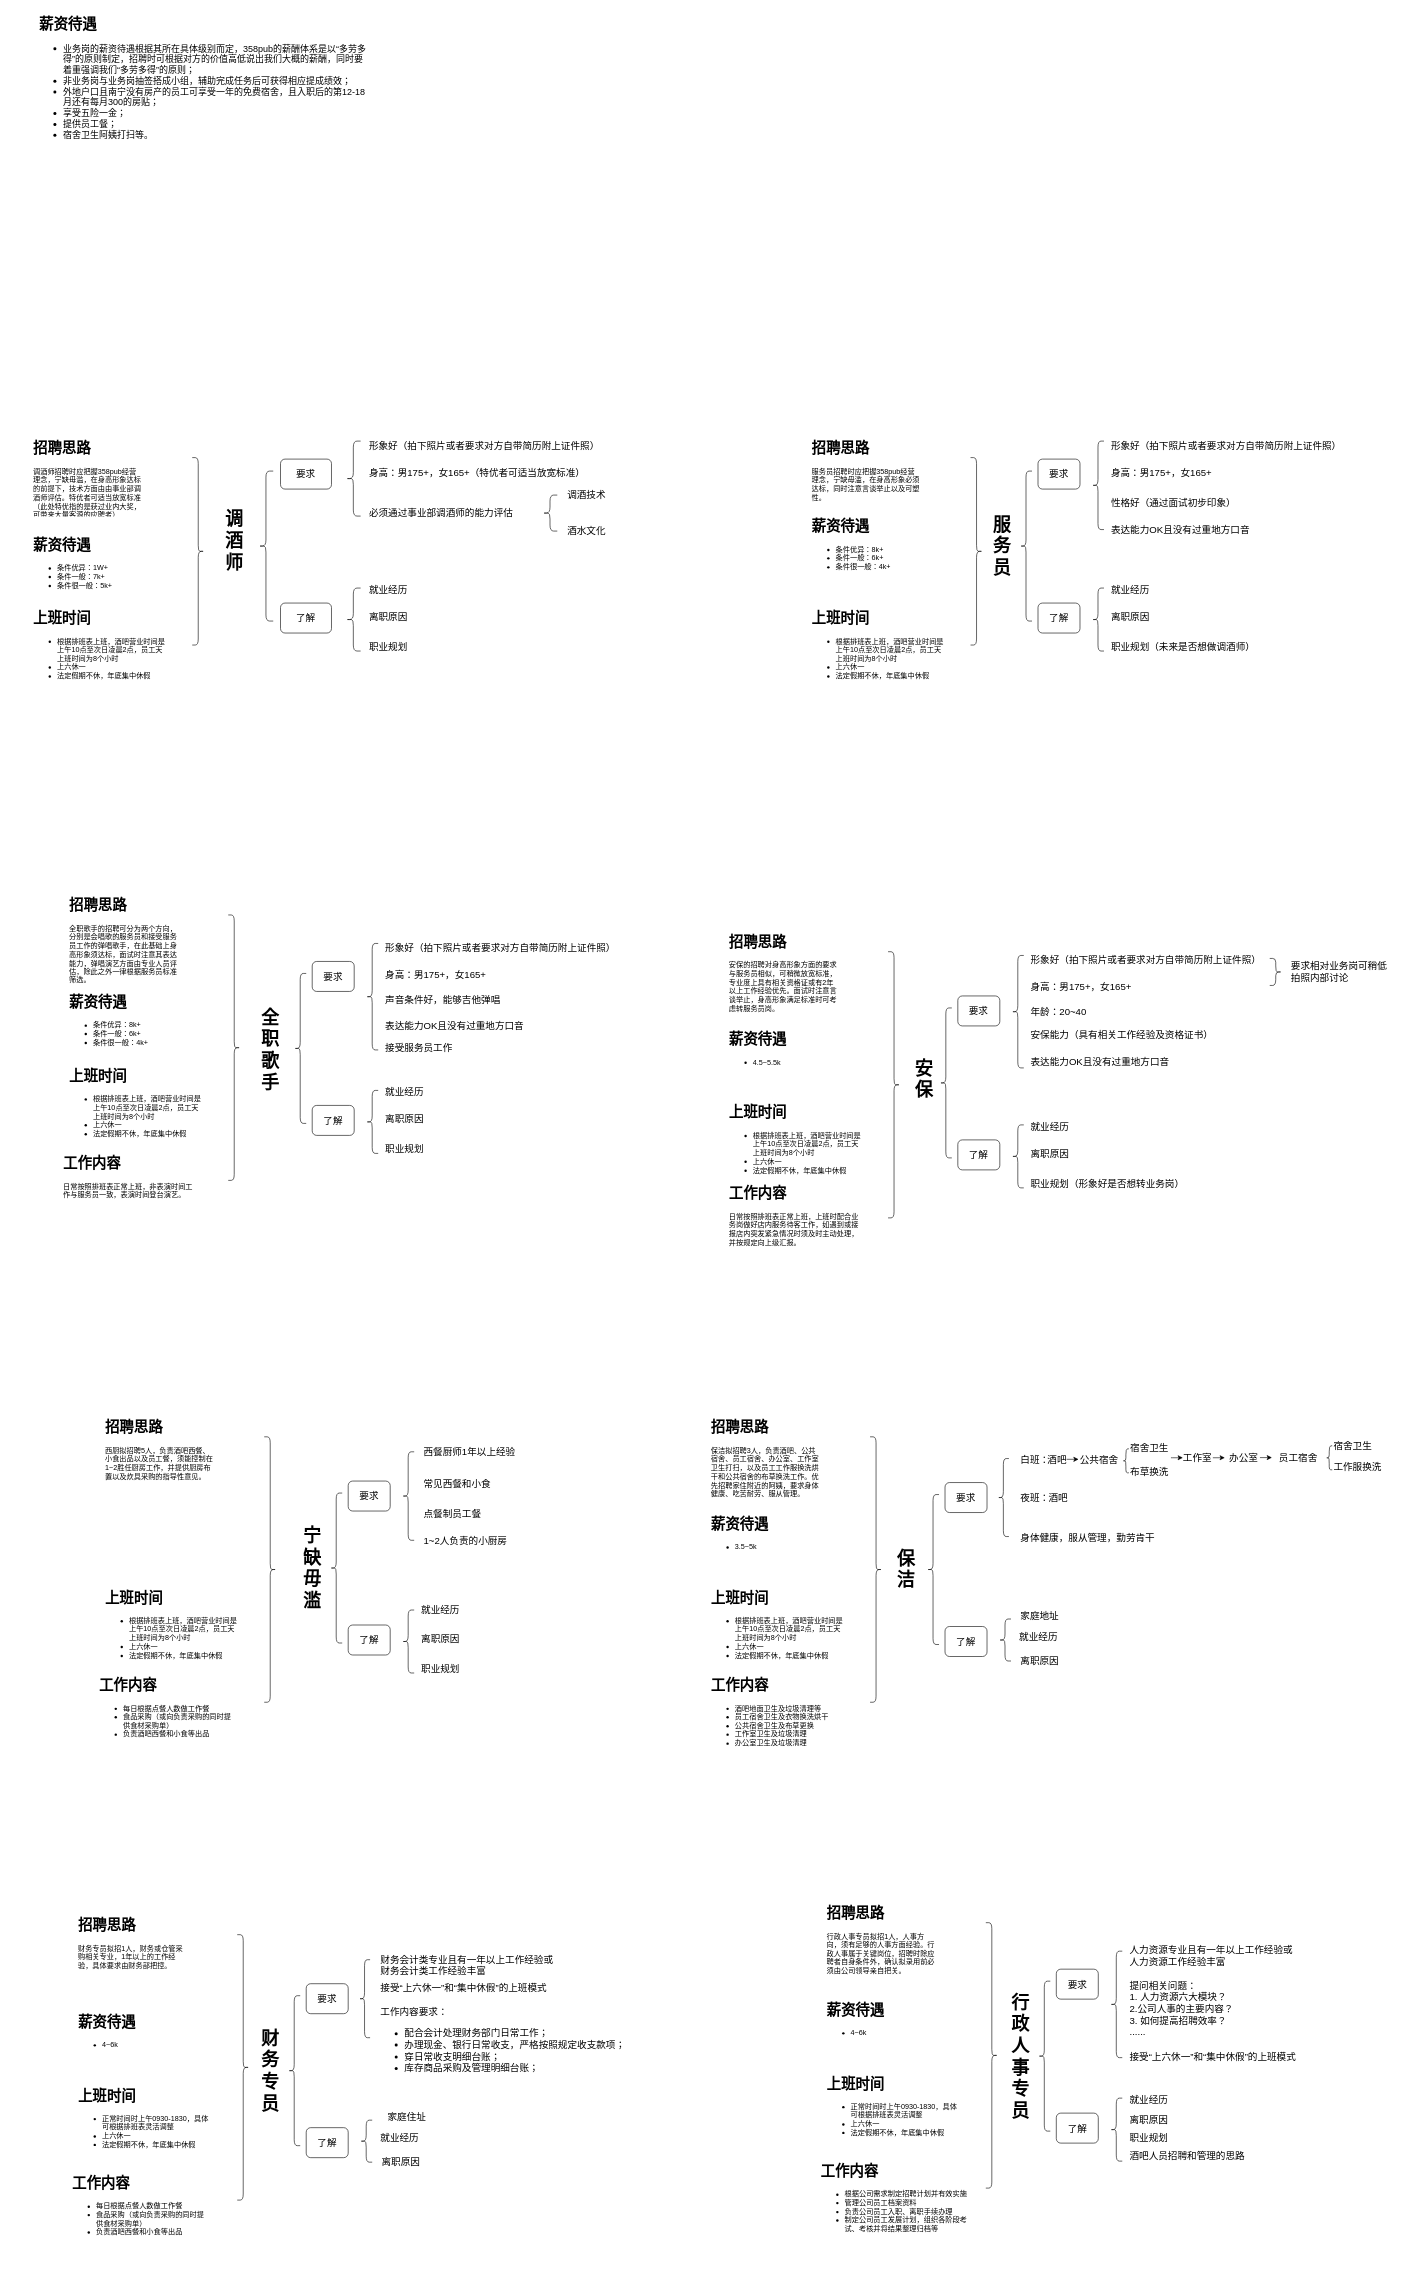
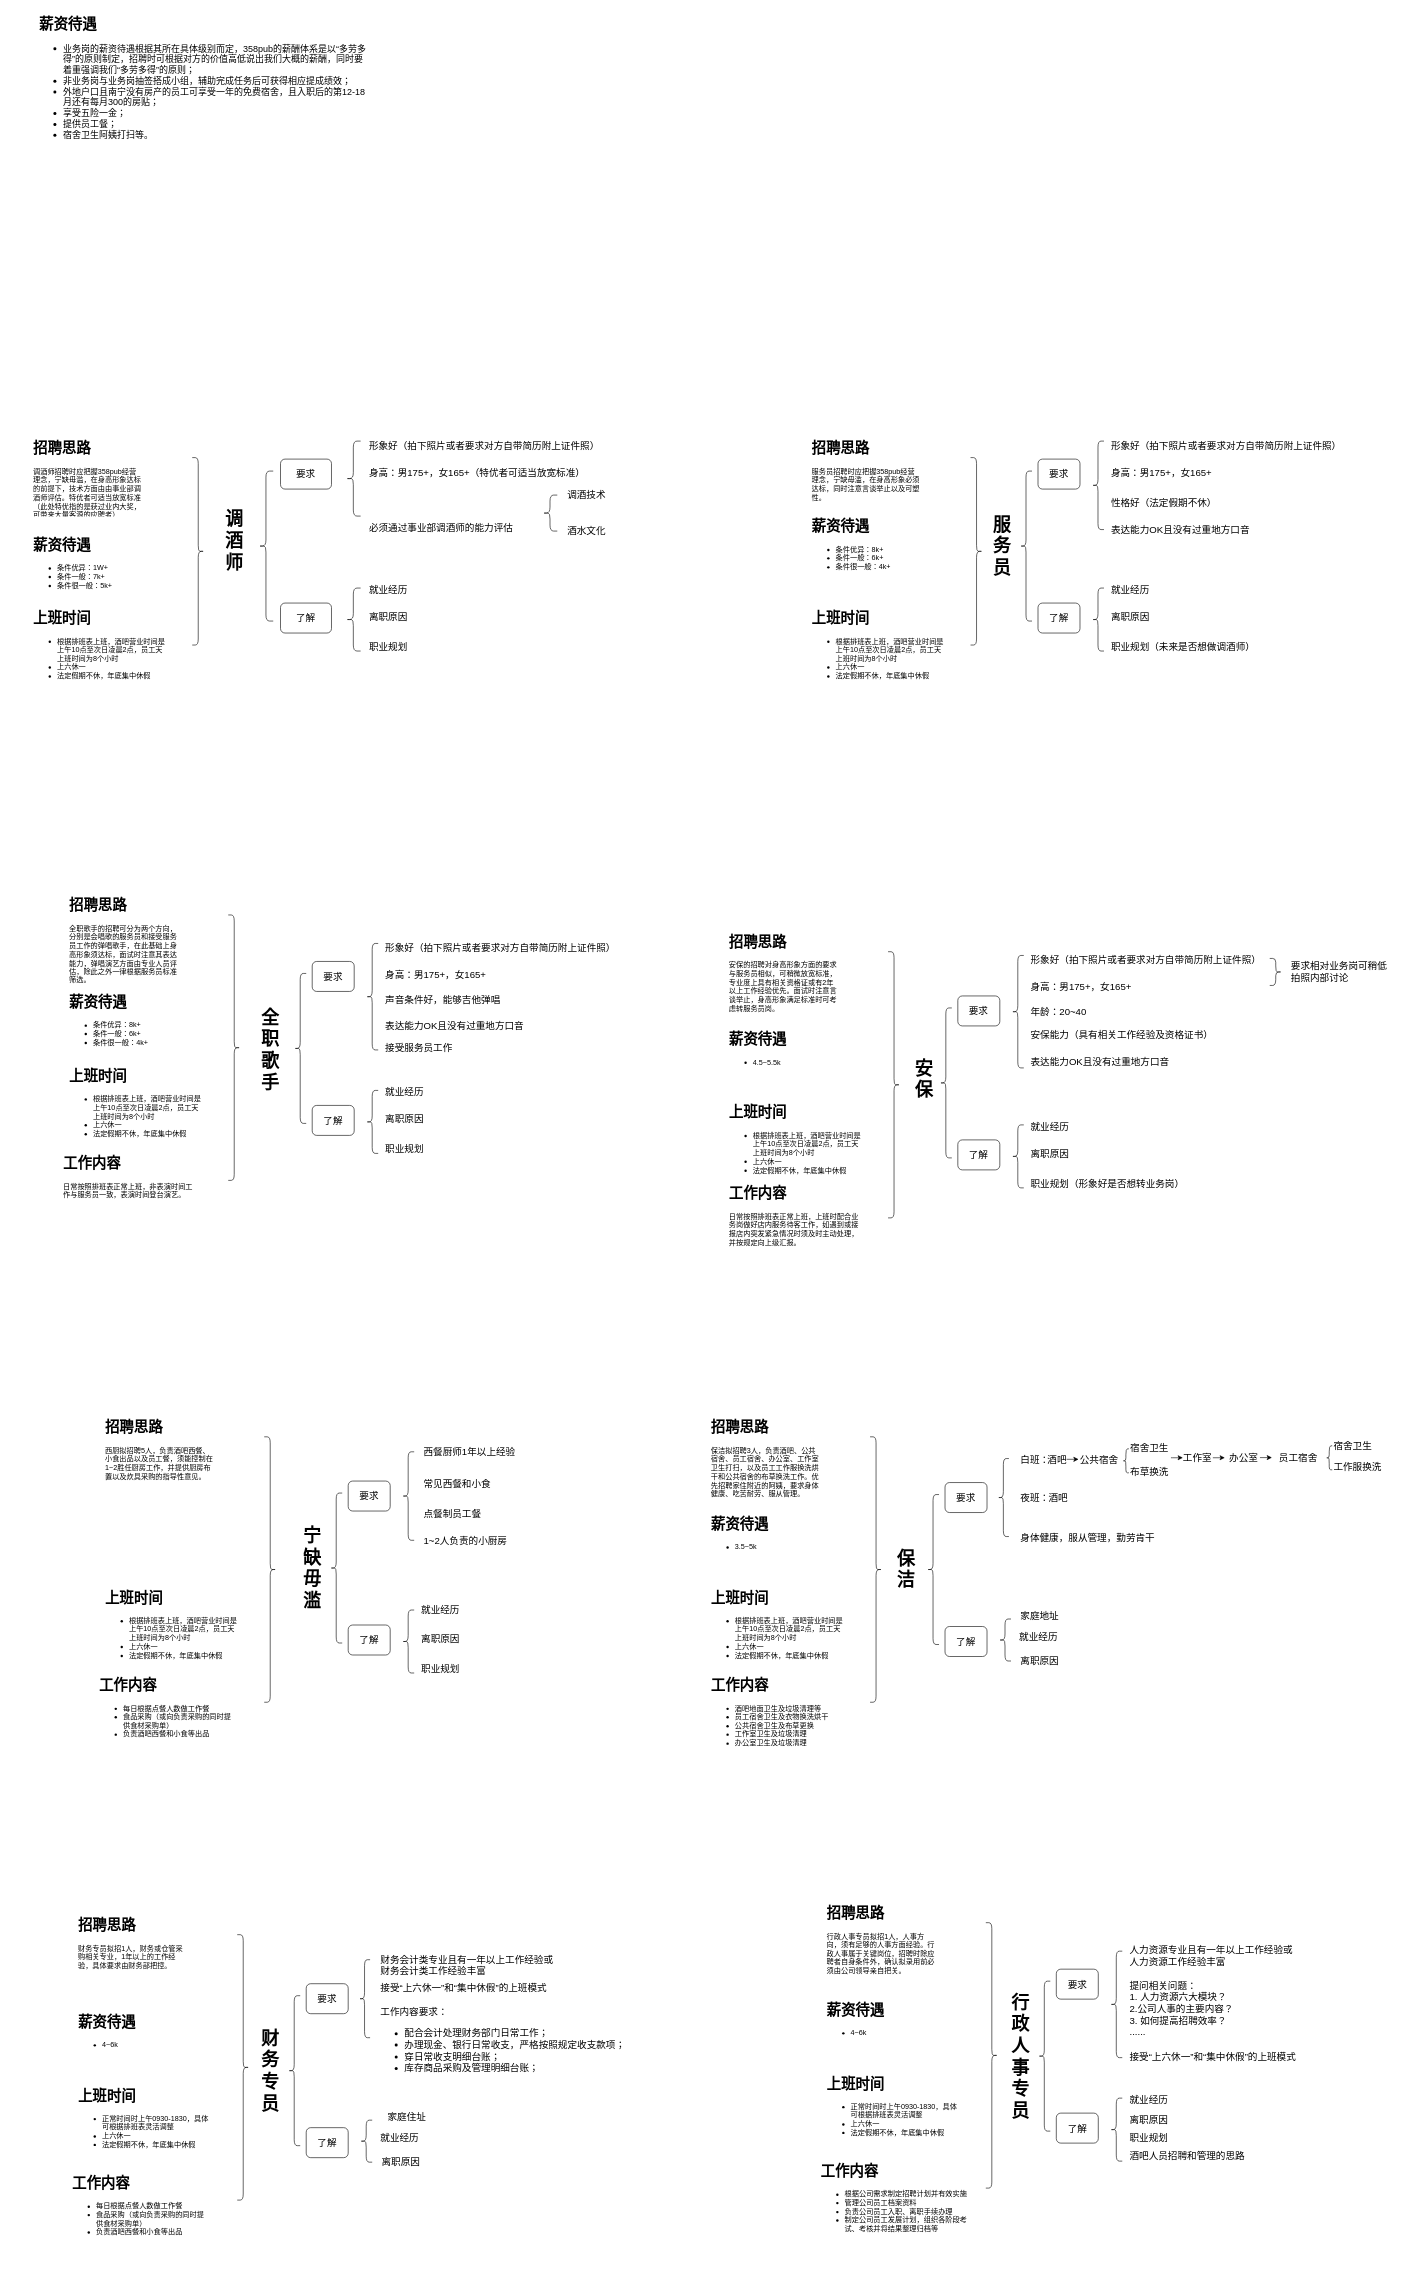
node "性格好（通过面试初步印象）": label "性格好（通过面试初步印象）" -> "性格好（法定假期不休）"
node "必须通过事业部调酒师的能力评估": moved (452, 513) -> (452, 528)
